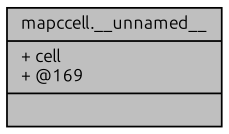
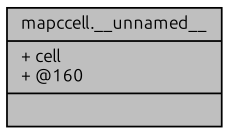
node "mapccell.__unnamed__": text "+ @169" -> "+ @160"
